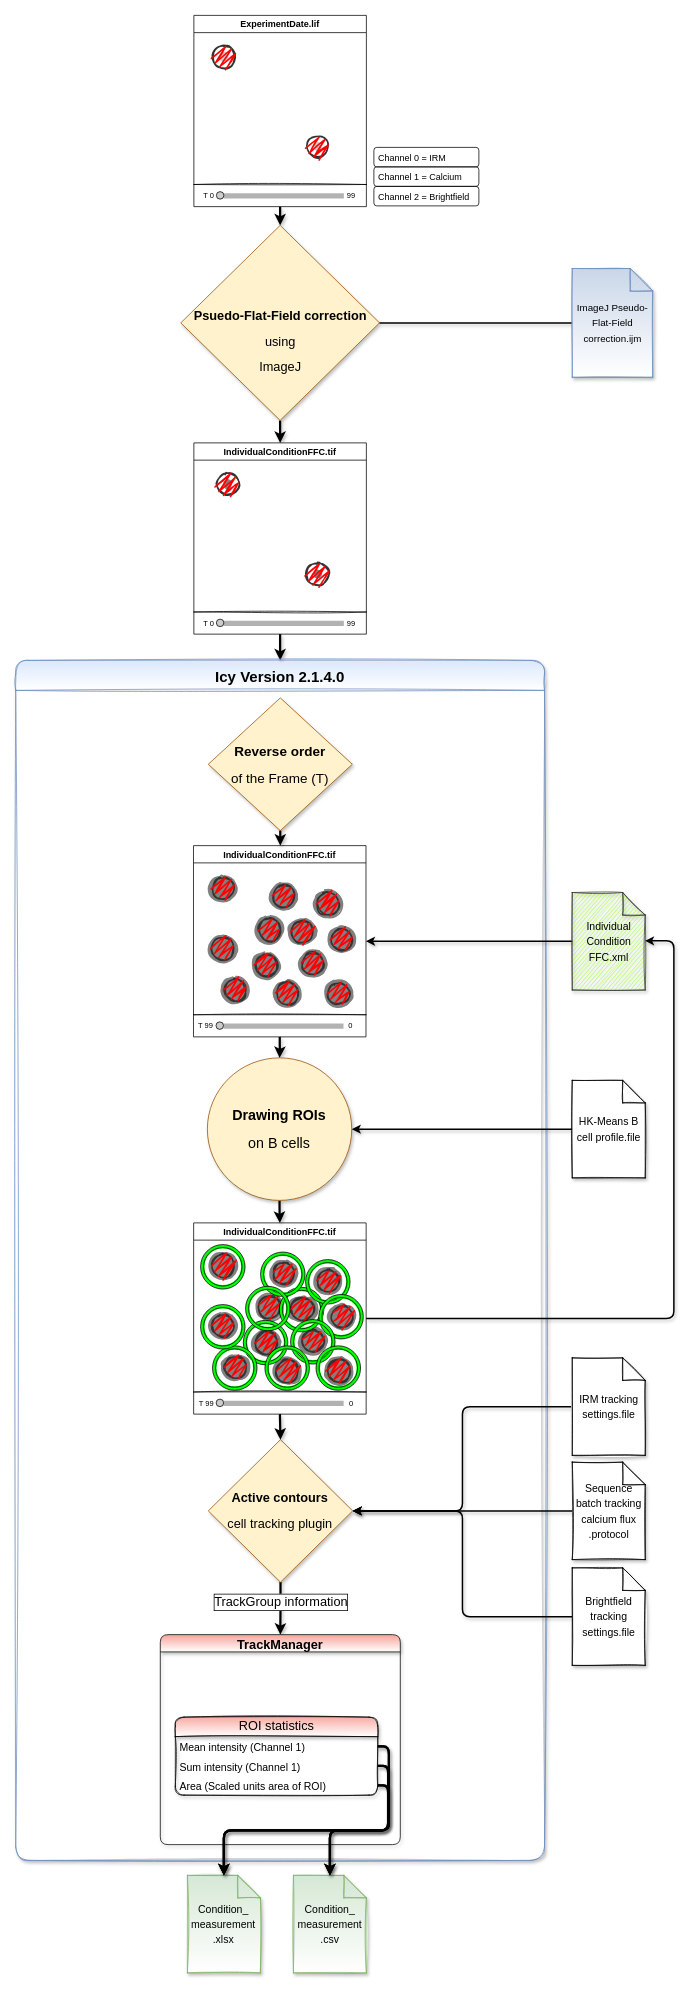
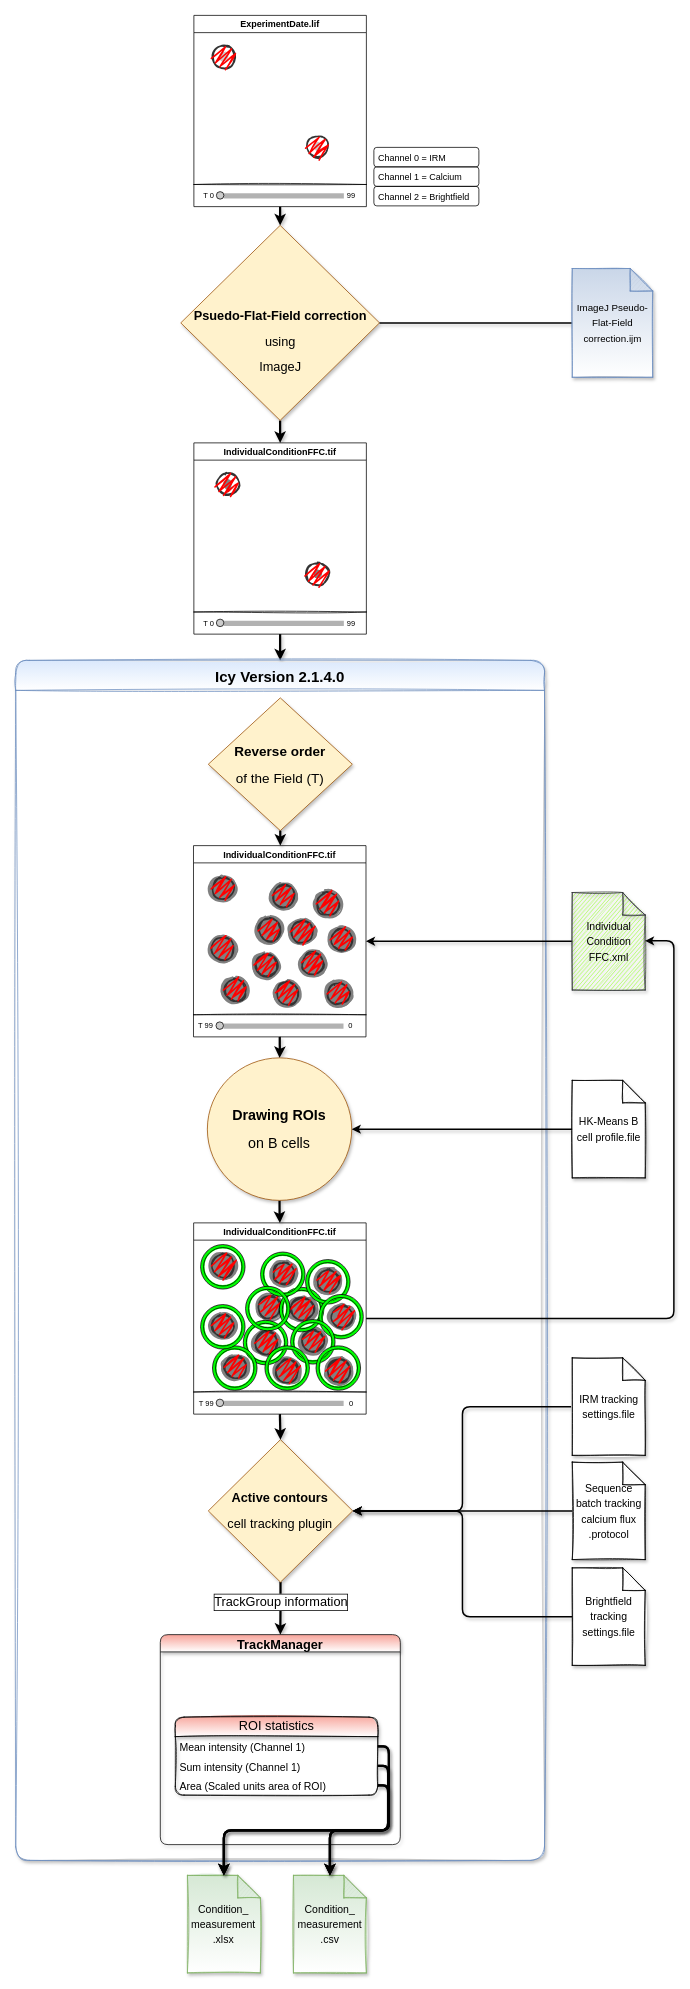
node "Reverse order of the Frame (T)": label "Reverse order of the Frame (T)" -> "Reverse order of the Field (T)"
